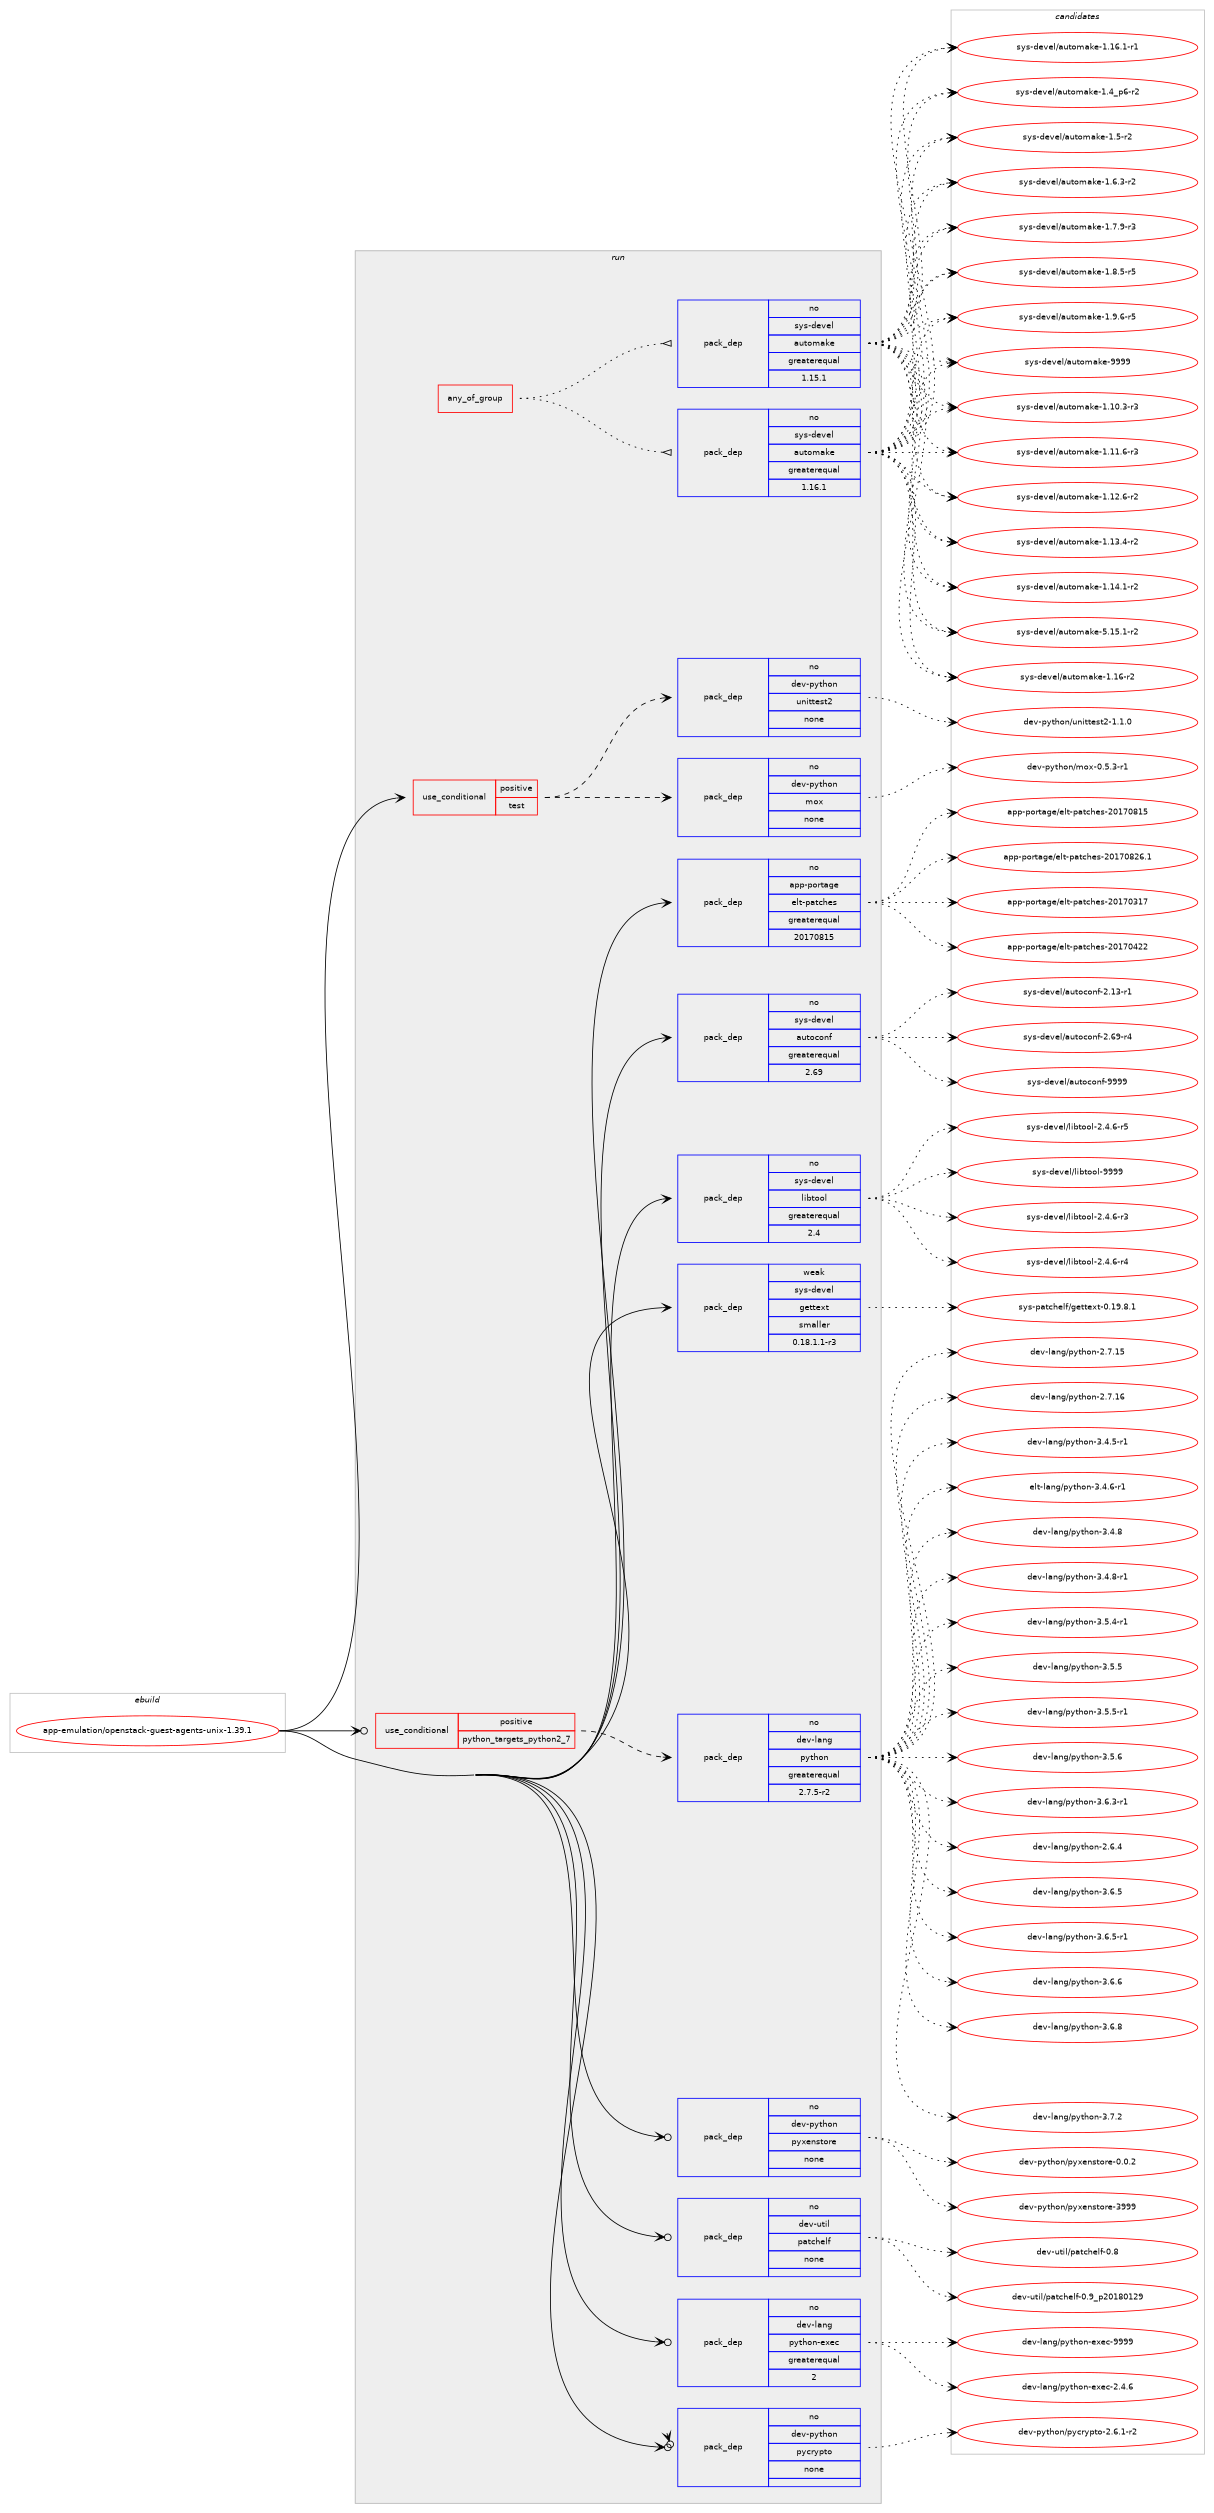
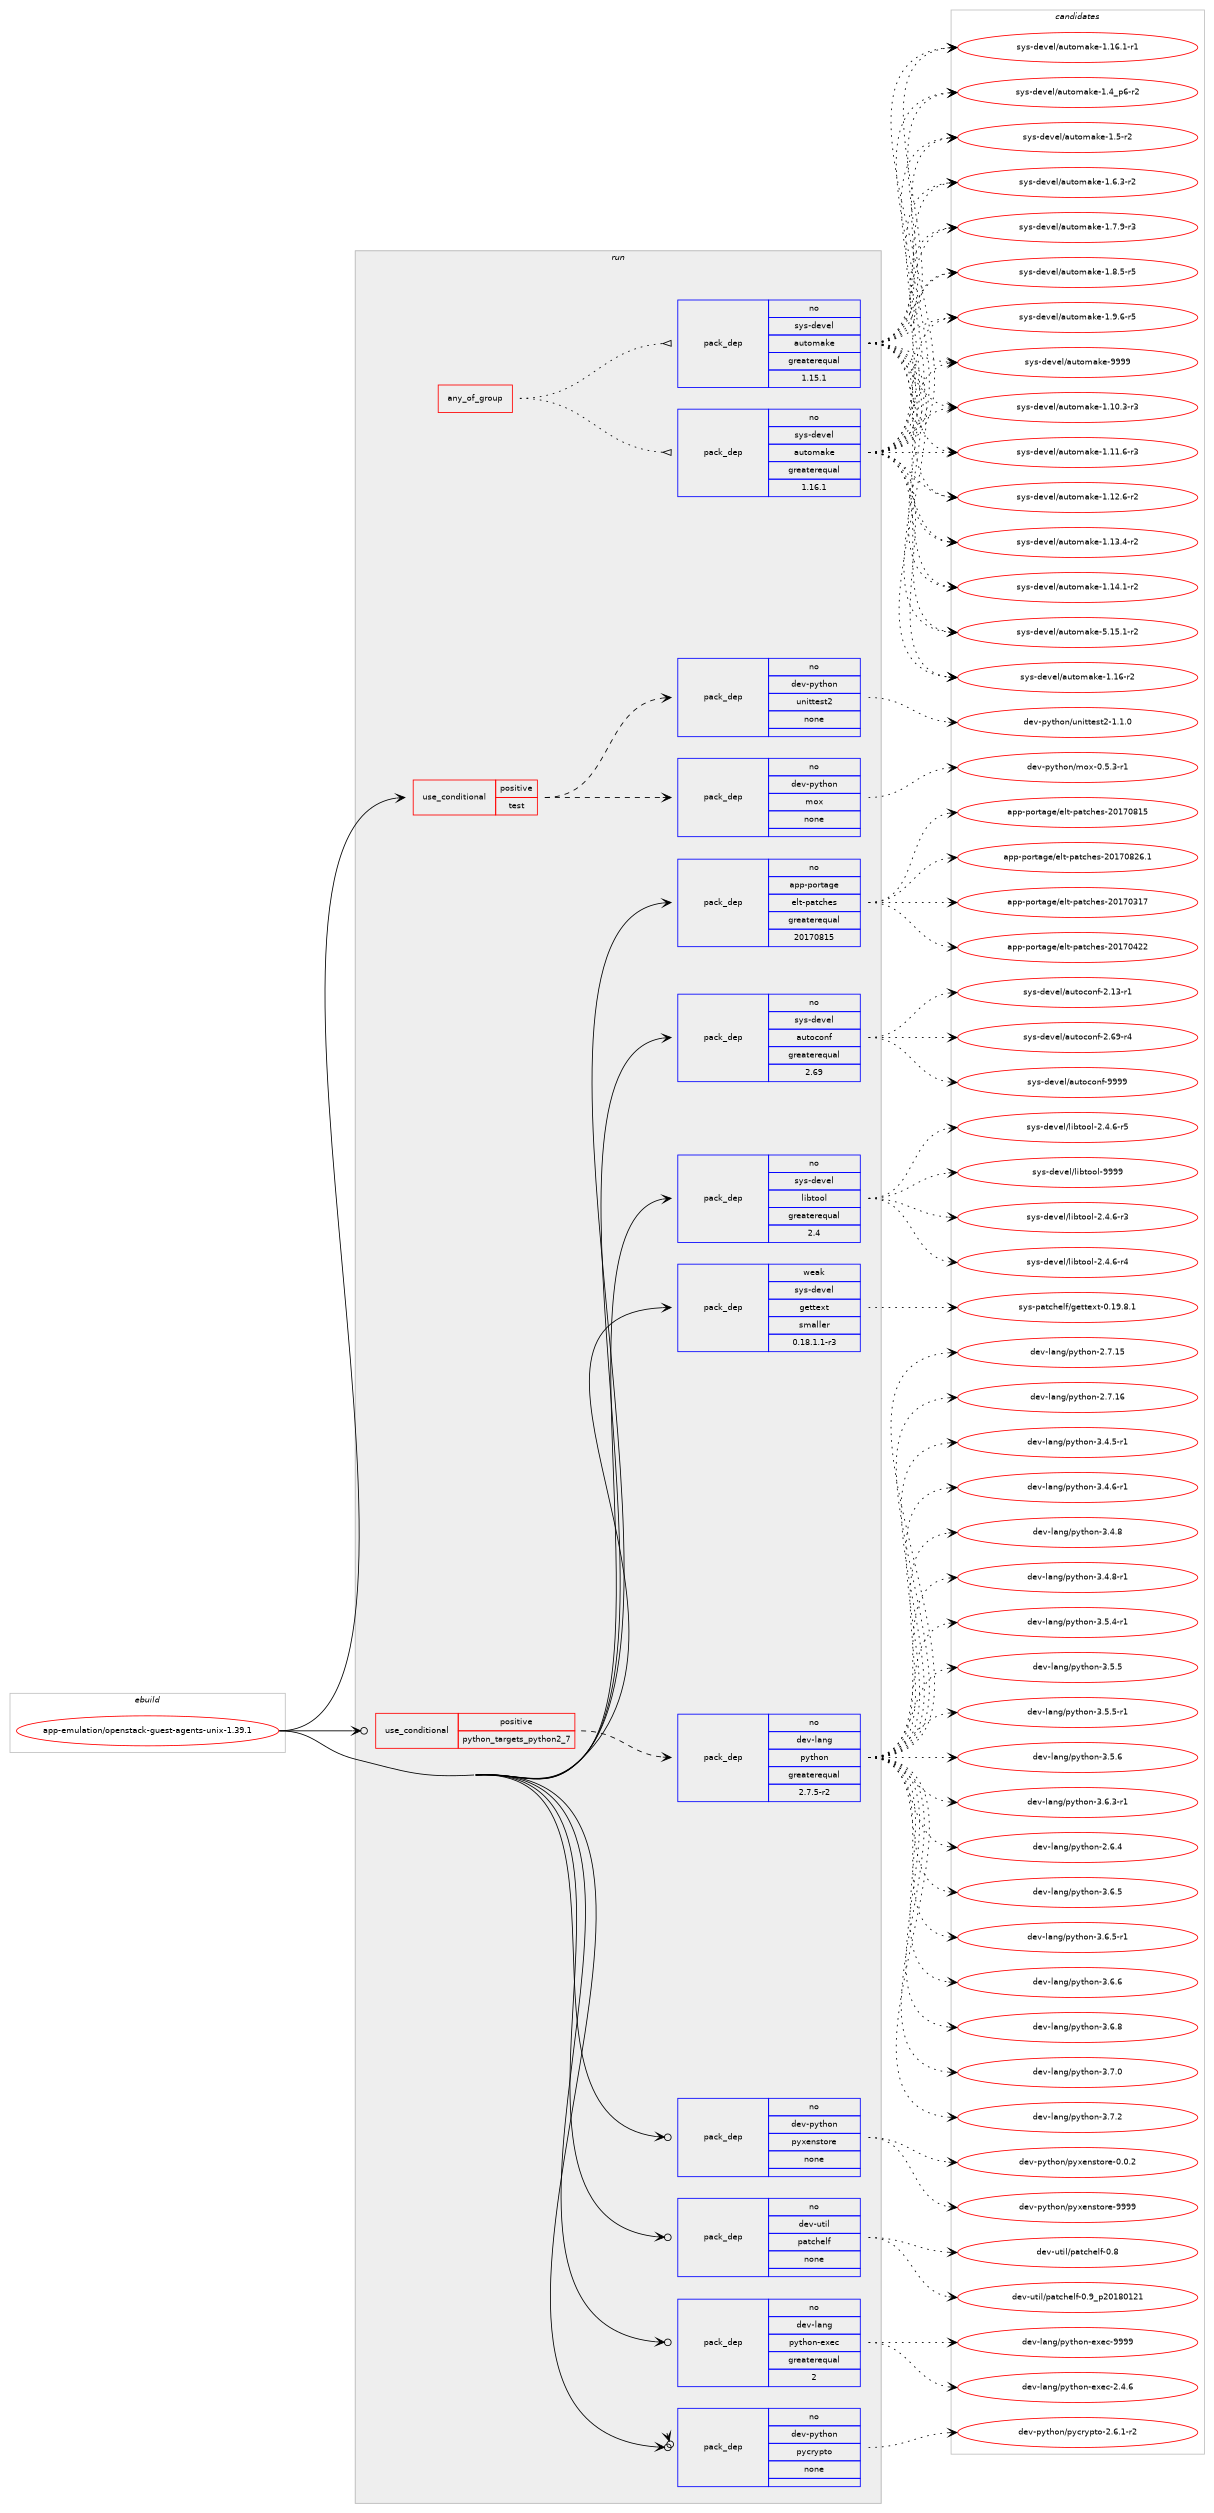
node "elt-lang/python-3.4.6-r1": label "elt-lang/python-3.4.6-r1" -> "dev-lang/python-3.4.6-r1"
node "dev-lang/python-3.7.0": added
node "dev-python/pyxenstore-3999": label "dev-python/pyxenstore-3999" -> "dev-python/pyxenstore-9999"
node "dev-util/patchelf-0.9_p20180129": label "dev-util/patchelf-0.9_p20180129" -> "dev-util/patchelf-0.9_p20180121"
